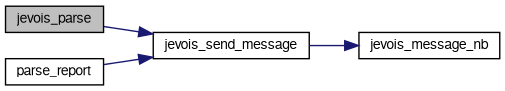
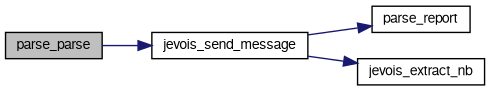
node "jevois_parse": label "jevois_parse" -> "parse_parse"
node "jevois_message_nb": label "jevois_message_nb" -> "jevois_extract_nb"
edge "parse_report" -> "jevois_send_message": reversed
